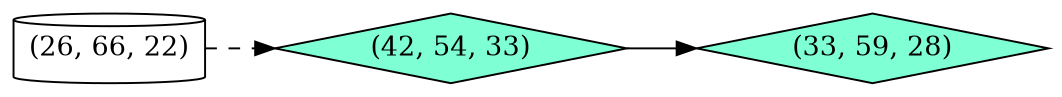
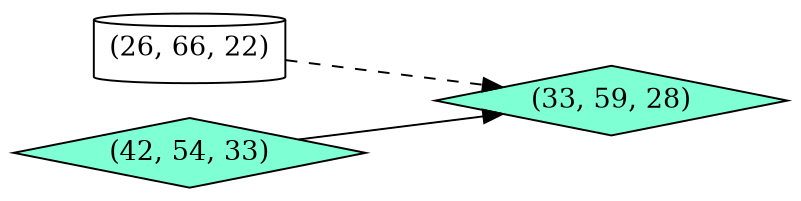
edge "(26, 66, 22)" -> "(42, 54, 33)": now "(26, 66, 22)" -> "(33, 59, 28)"
